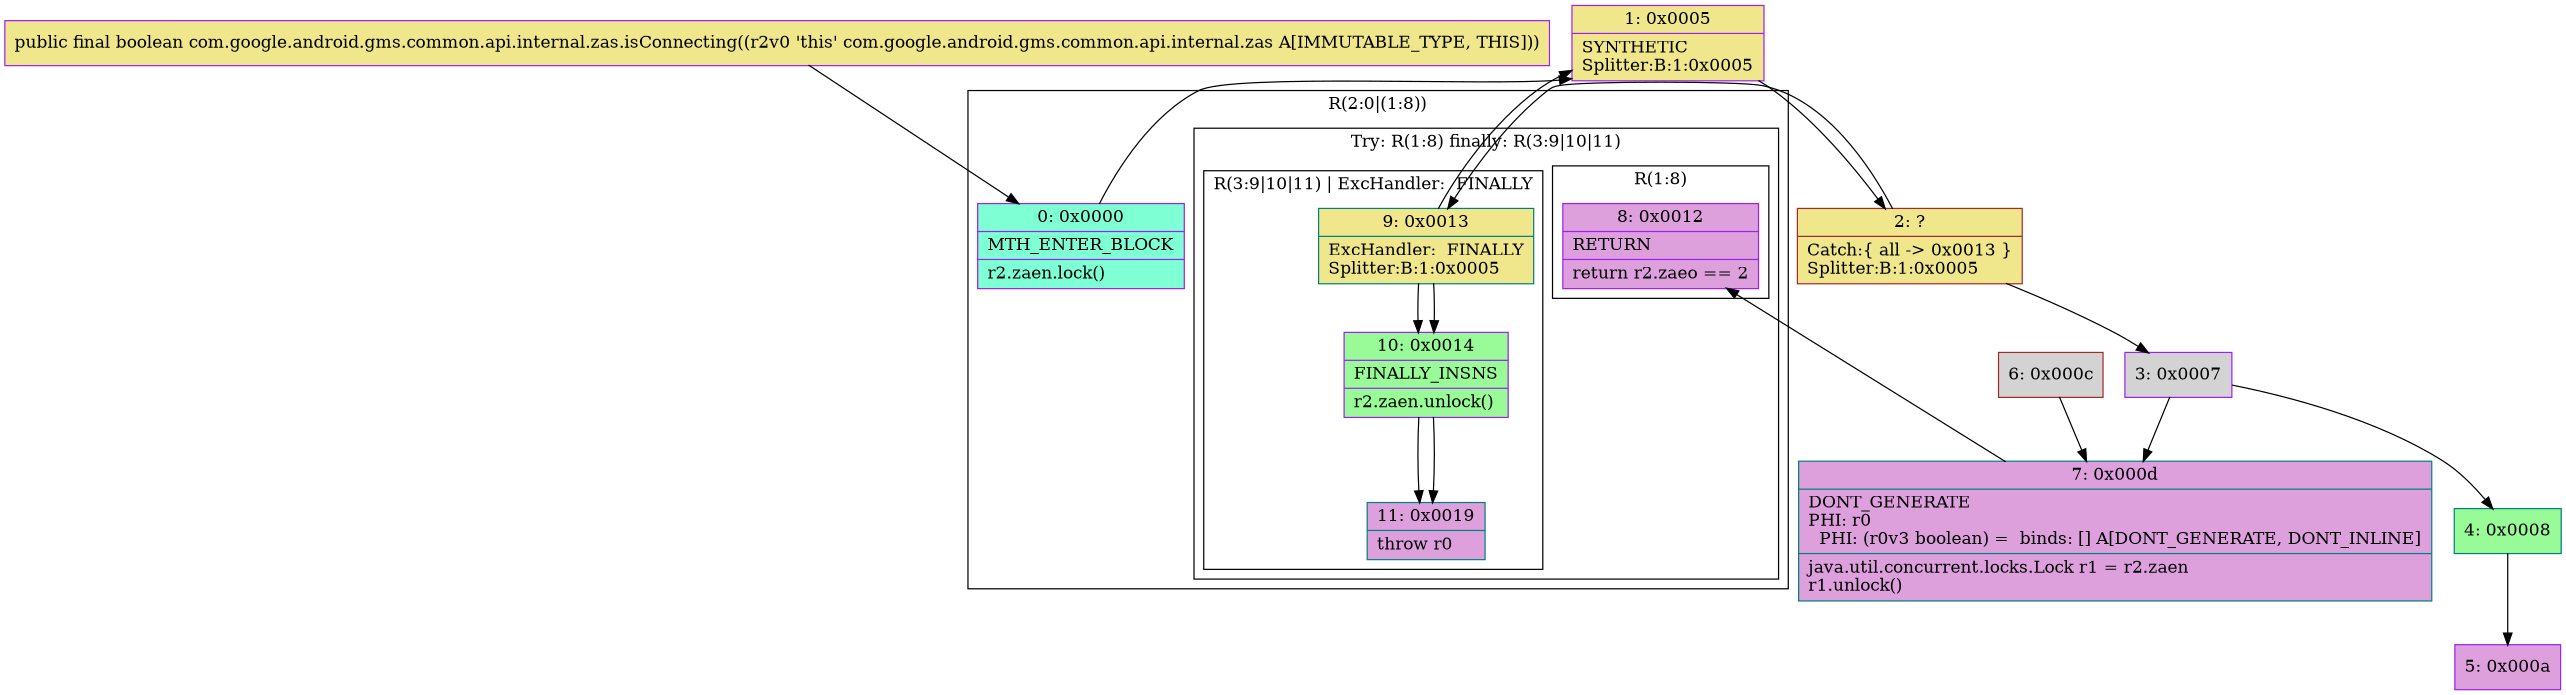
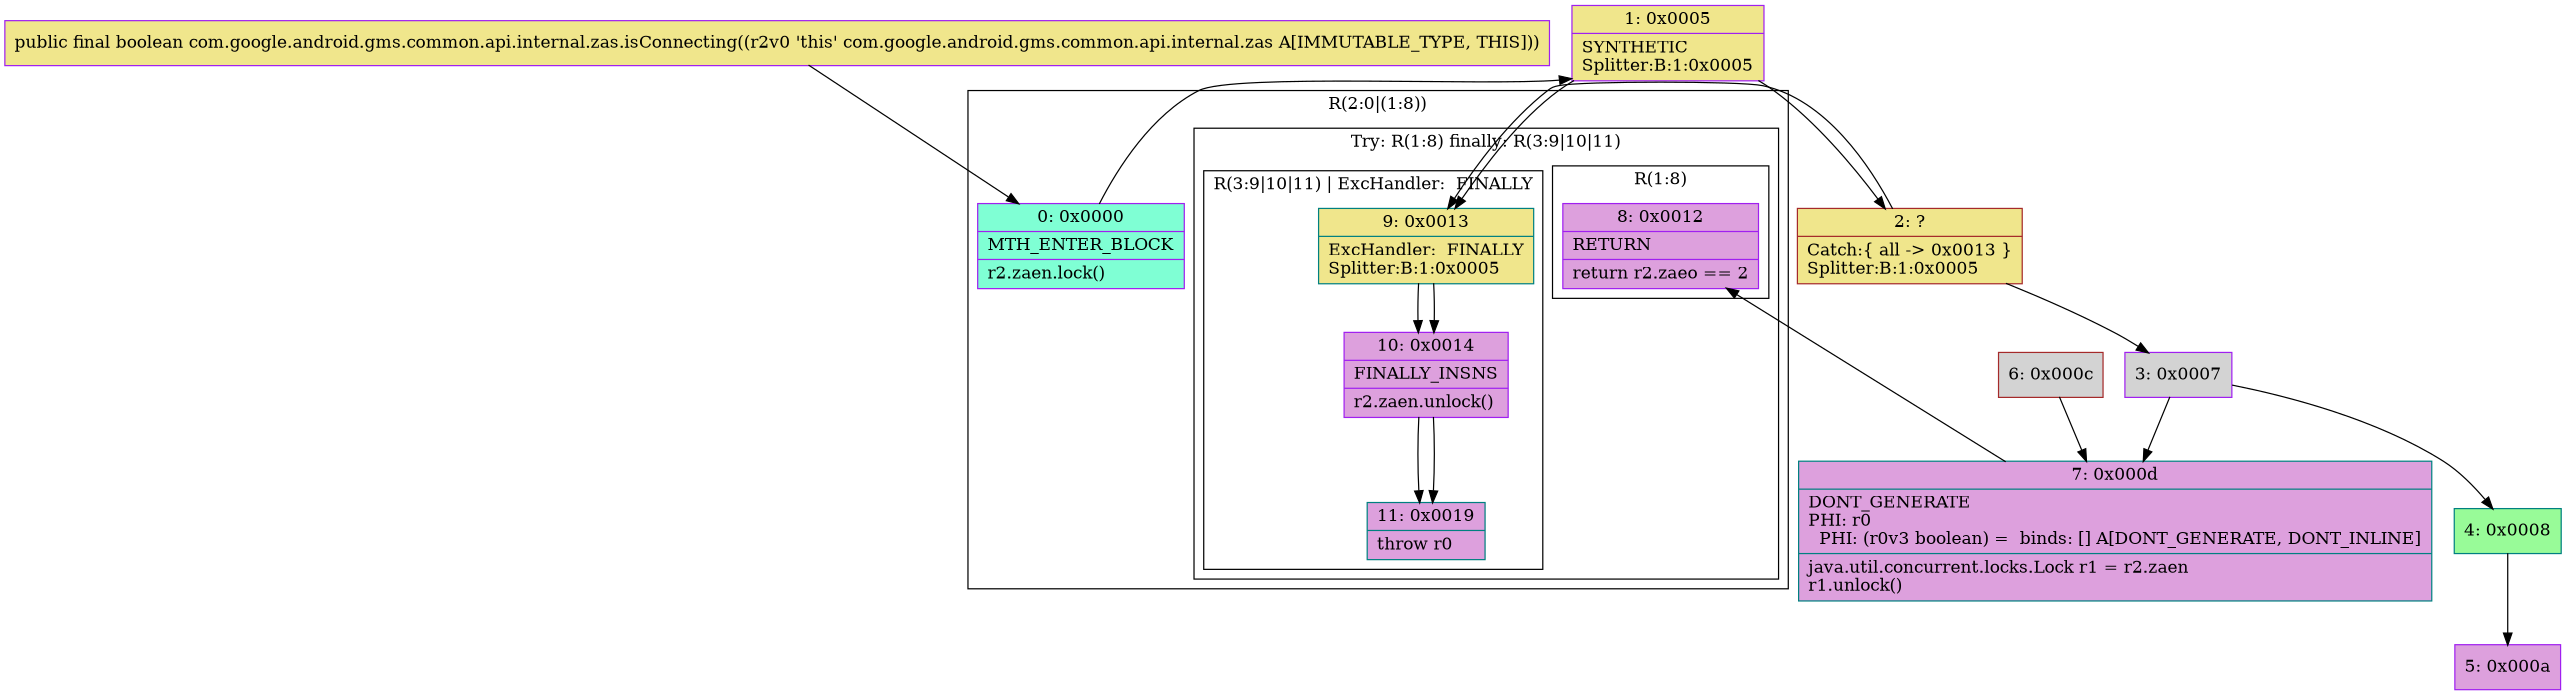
edge "9: 0x0013" -> "1: 0x0005": reversed
node "10: 0x0014": fillcolor palegreen -> plum
